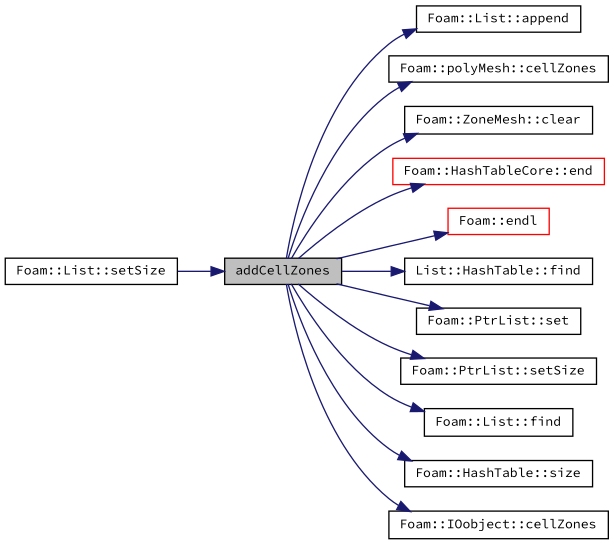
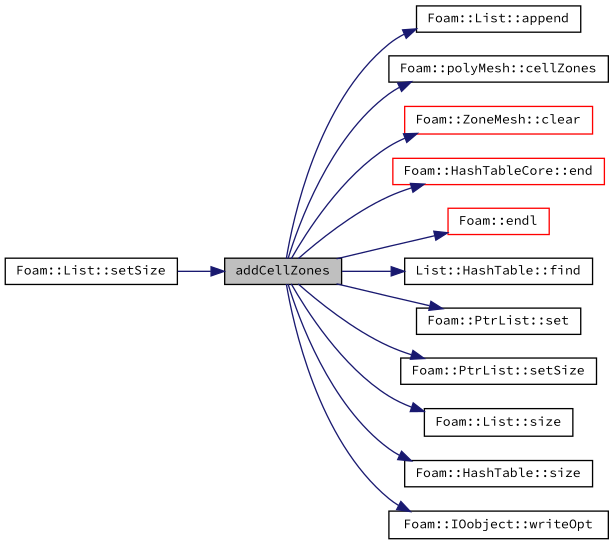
node "Foam::ZoneMesh::clear": color black -> red
node "Foam::List::find": label "Foam::List::find" -> "Foam::List::size"
node "Foam::IOobject::cellZones": label "Foam::IOobject::cellZones" -> "Foam::IOobject::writeOpt"
